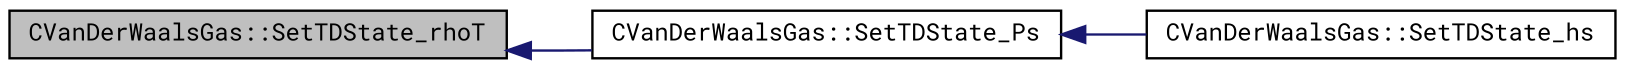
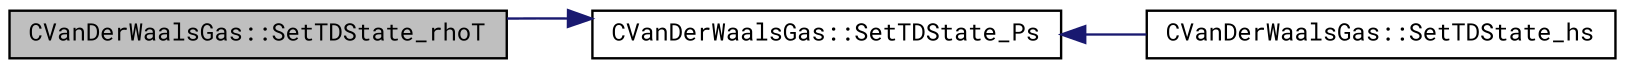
edge "CVanDerWaalsGas::SetTDState_Ps" -> "CVanDerWaalsGas::SetTDState_rhoT": reversed
